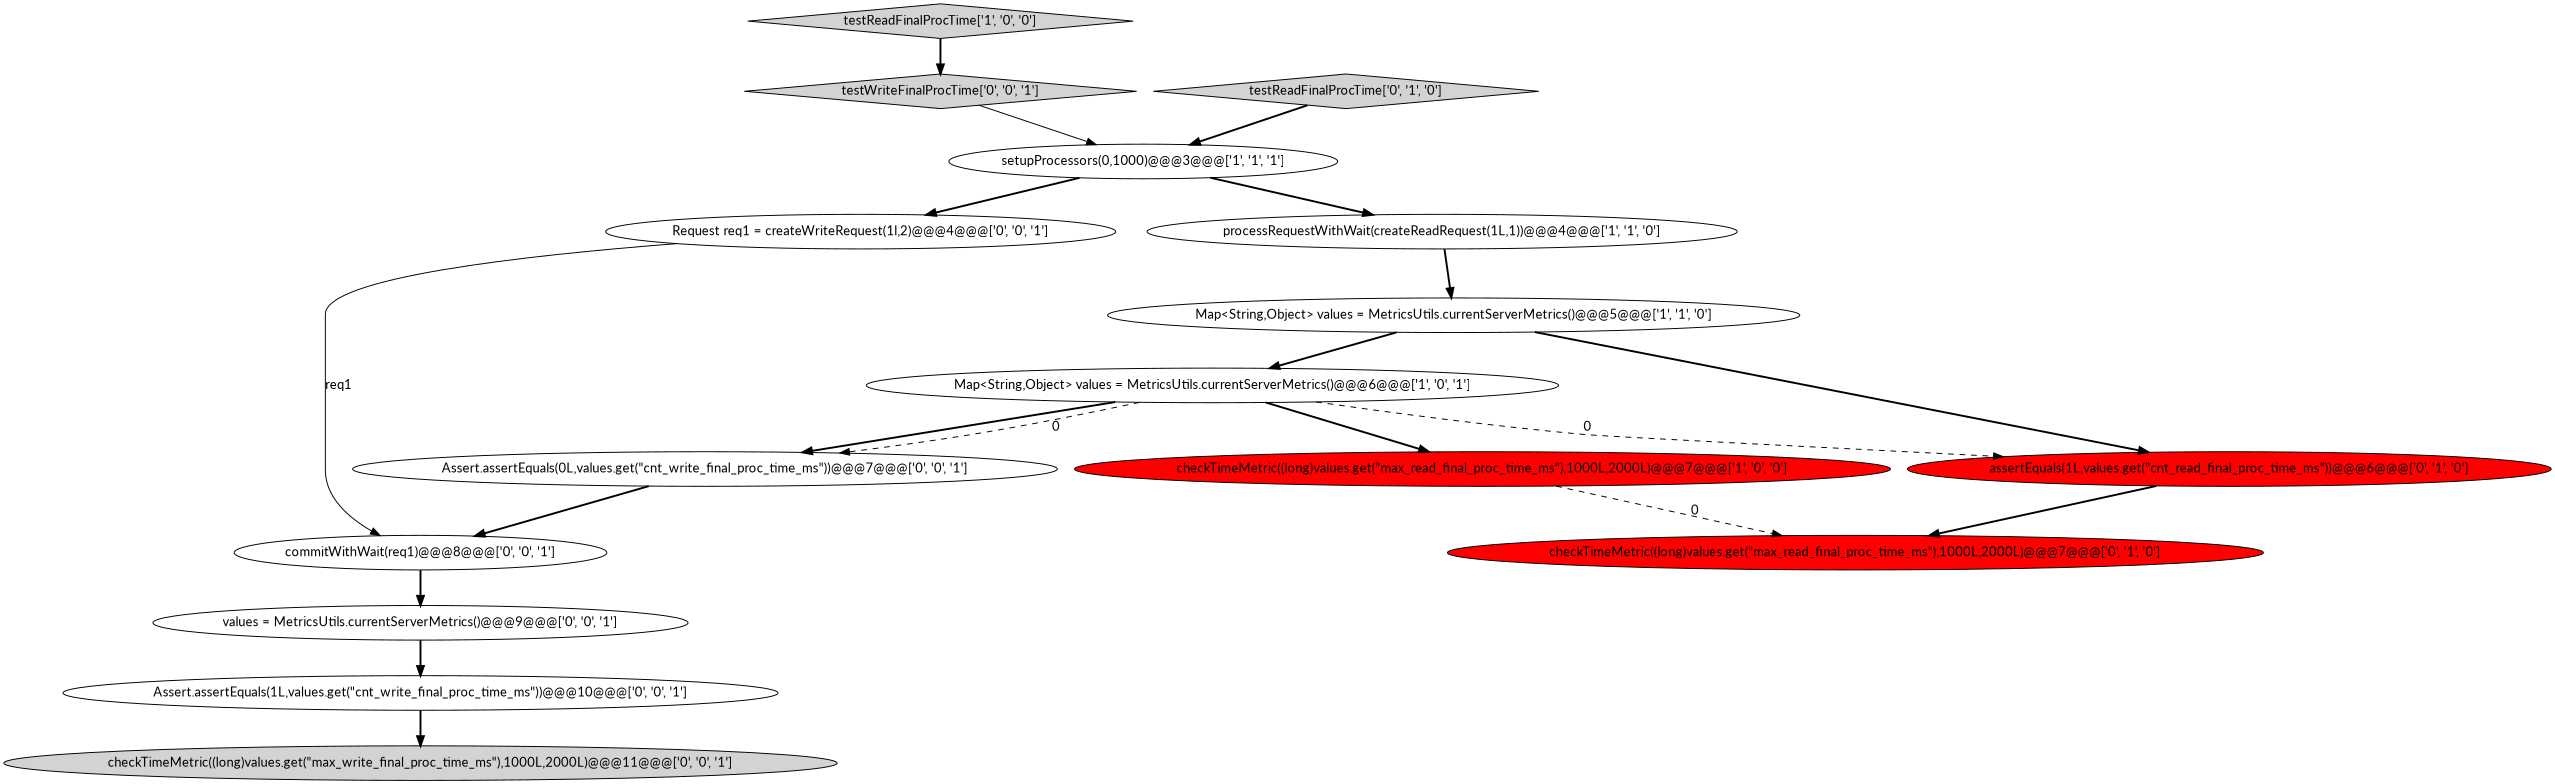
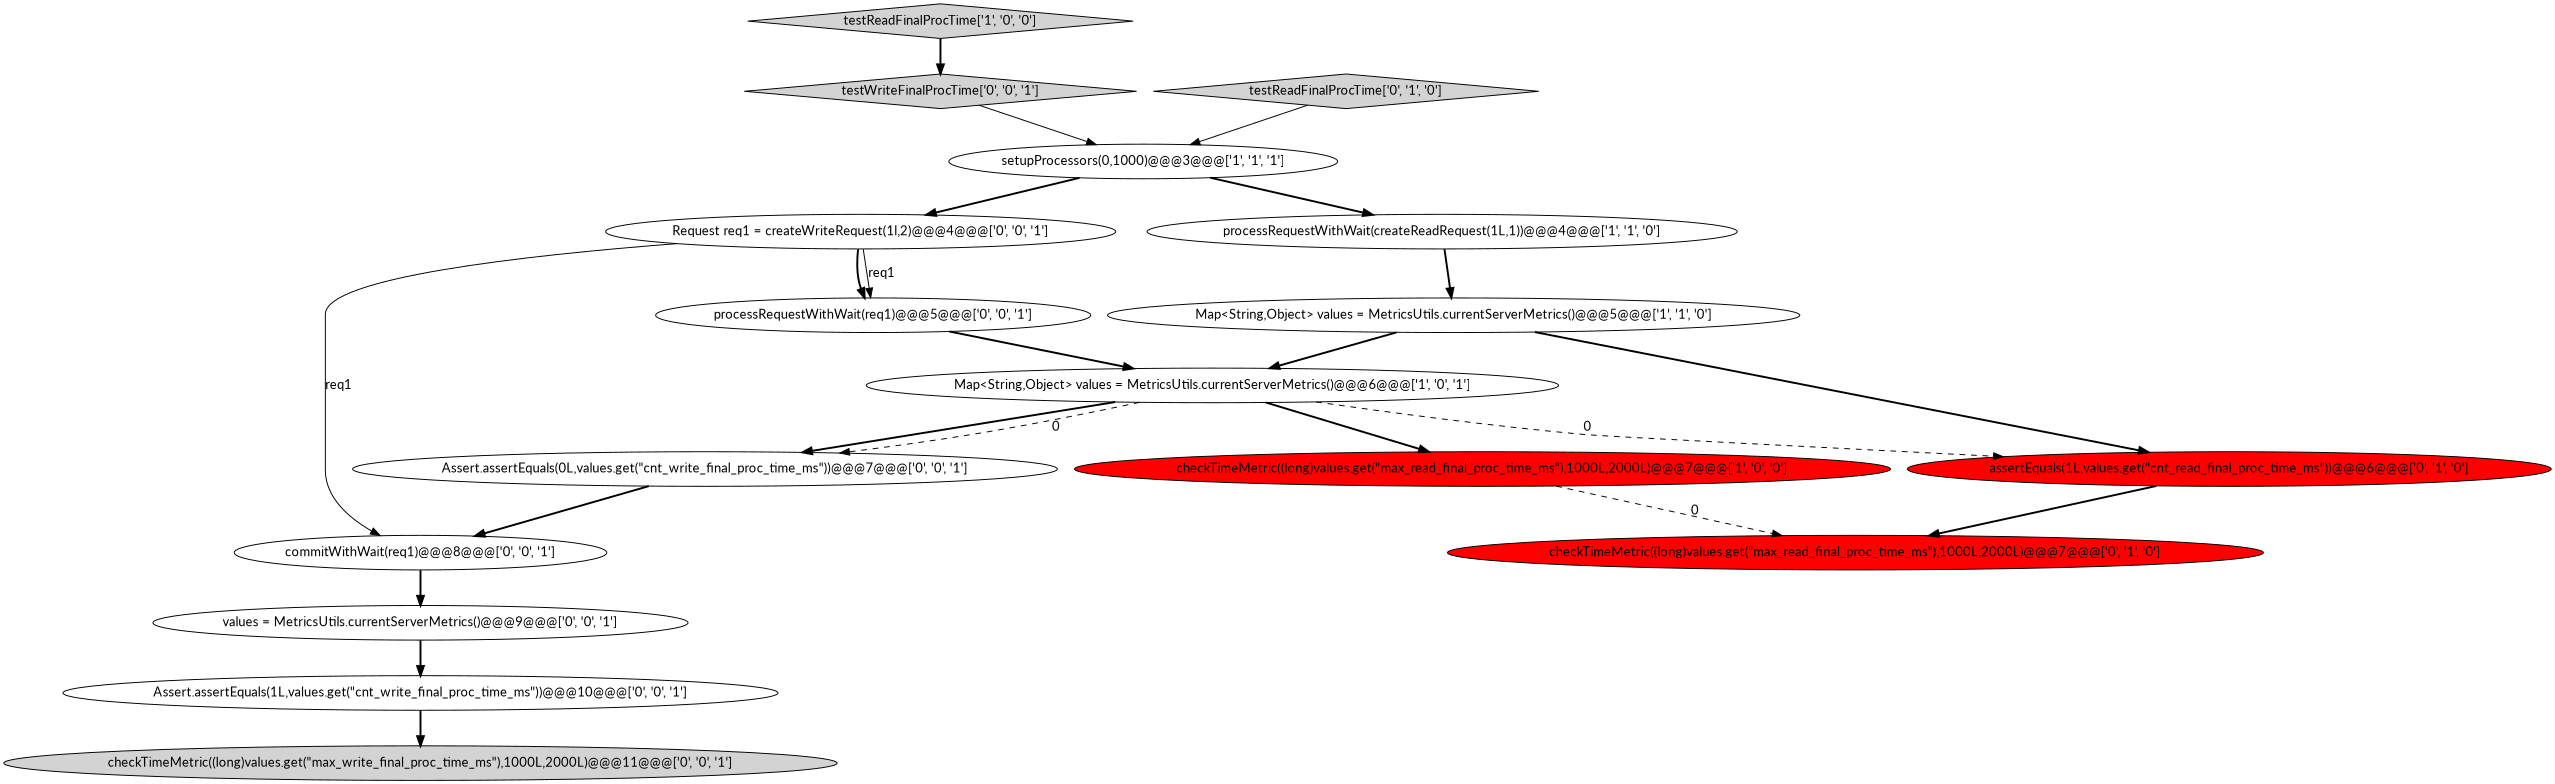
edge "testReadFinalProcTime['0', '1', '0']" -> "setupProcessors(0,1000)@@@3@@@['1', '1', '1']": style bold -> solid
node "processRequestWithWait(req1)@@@5@@@['0', '0', '1']": added
